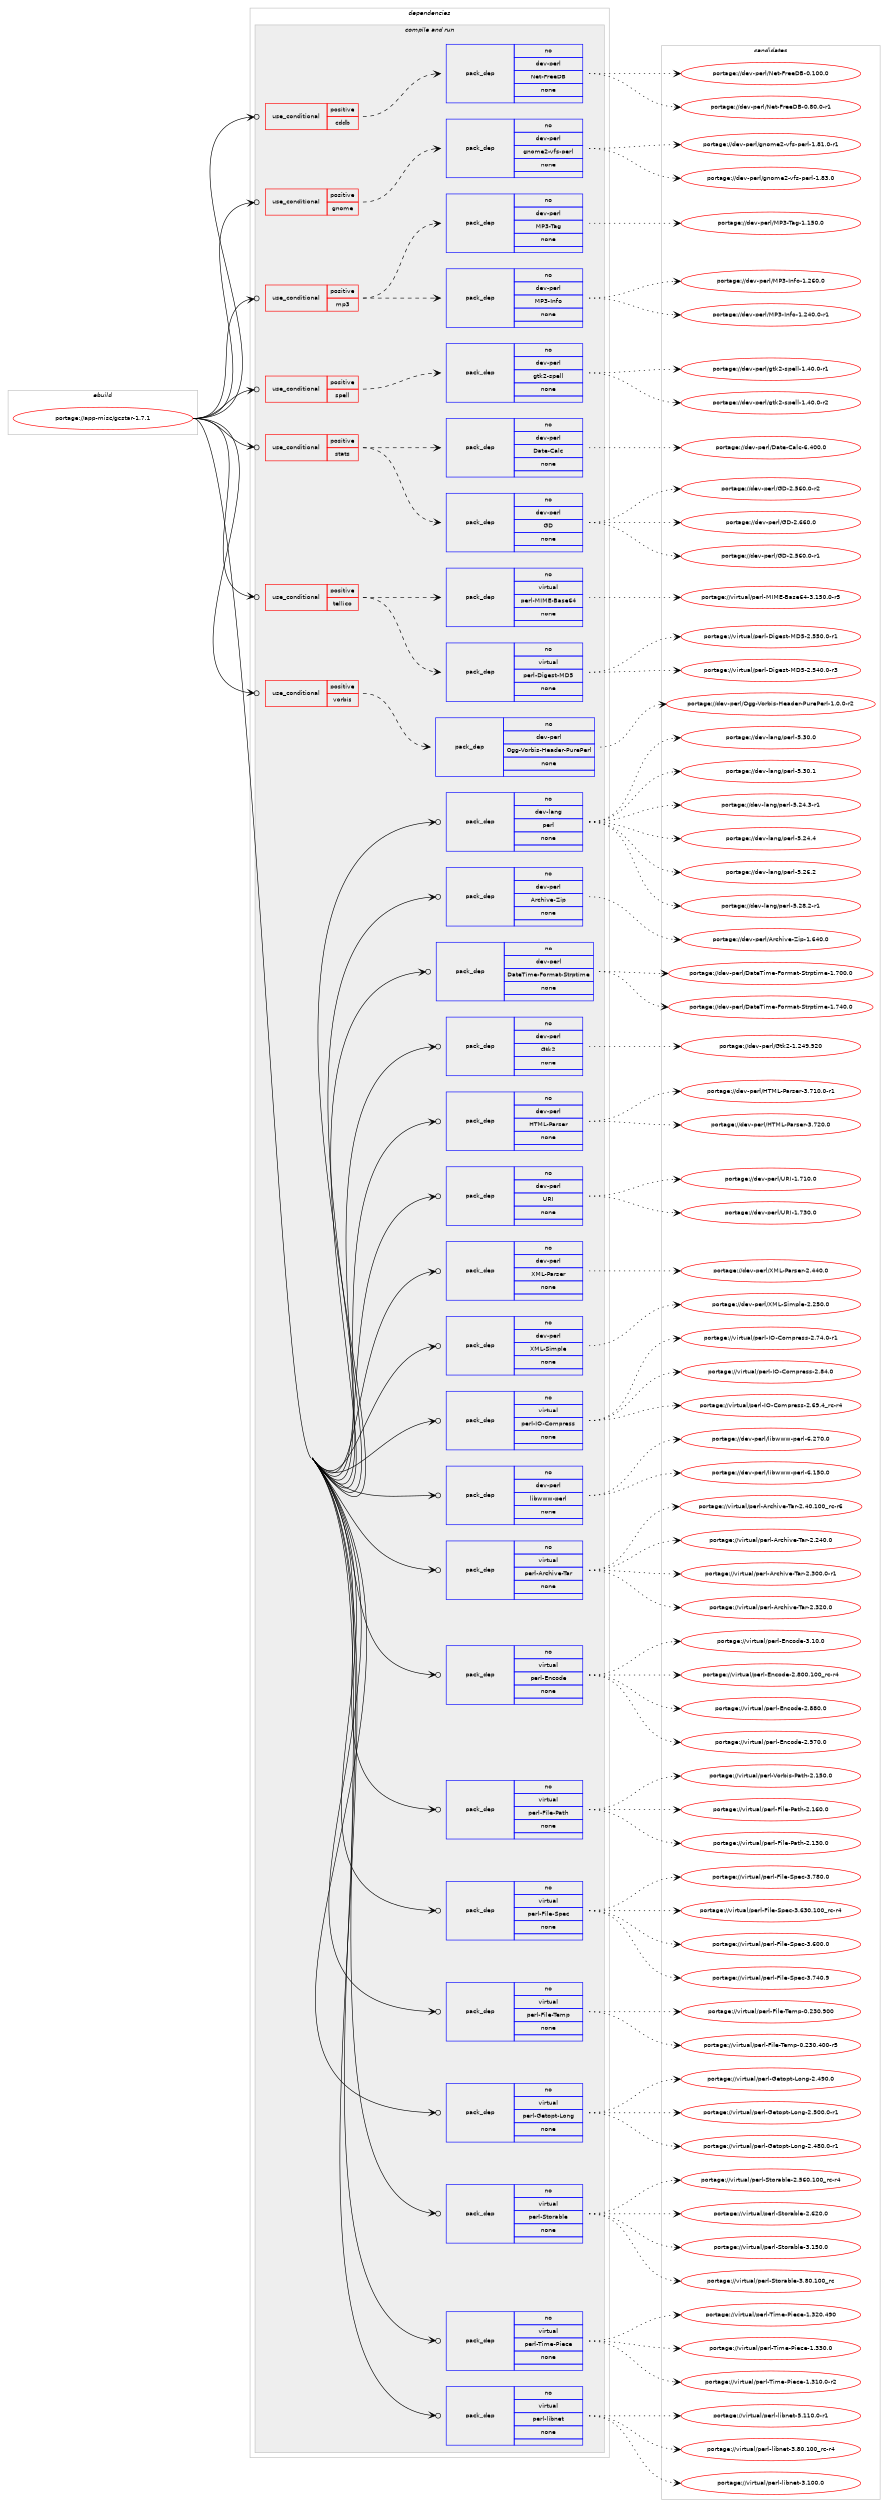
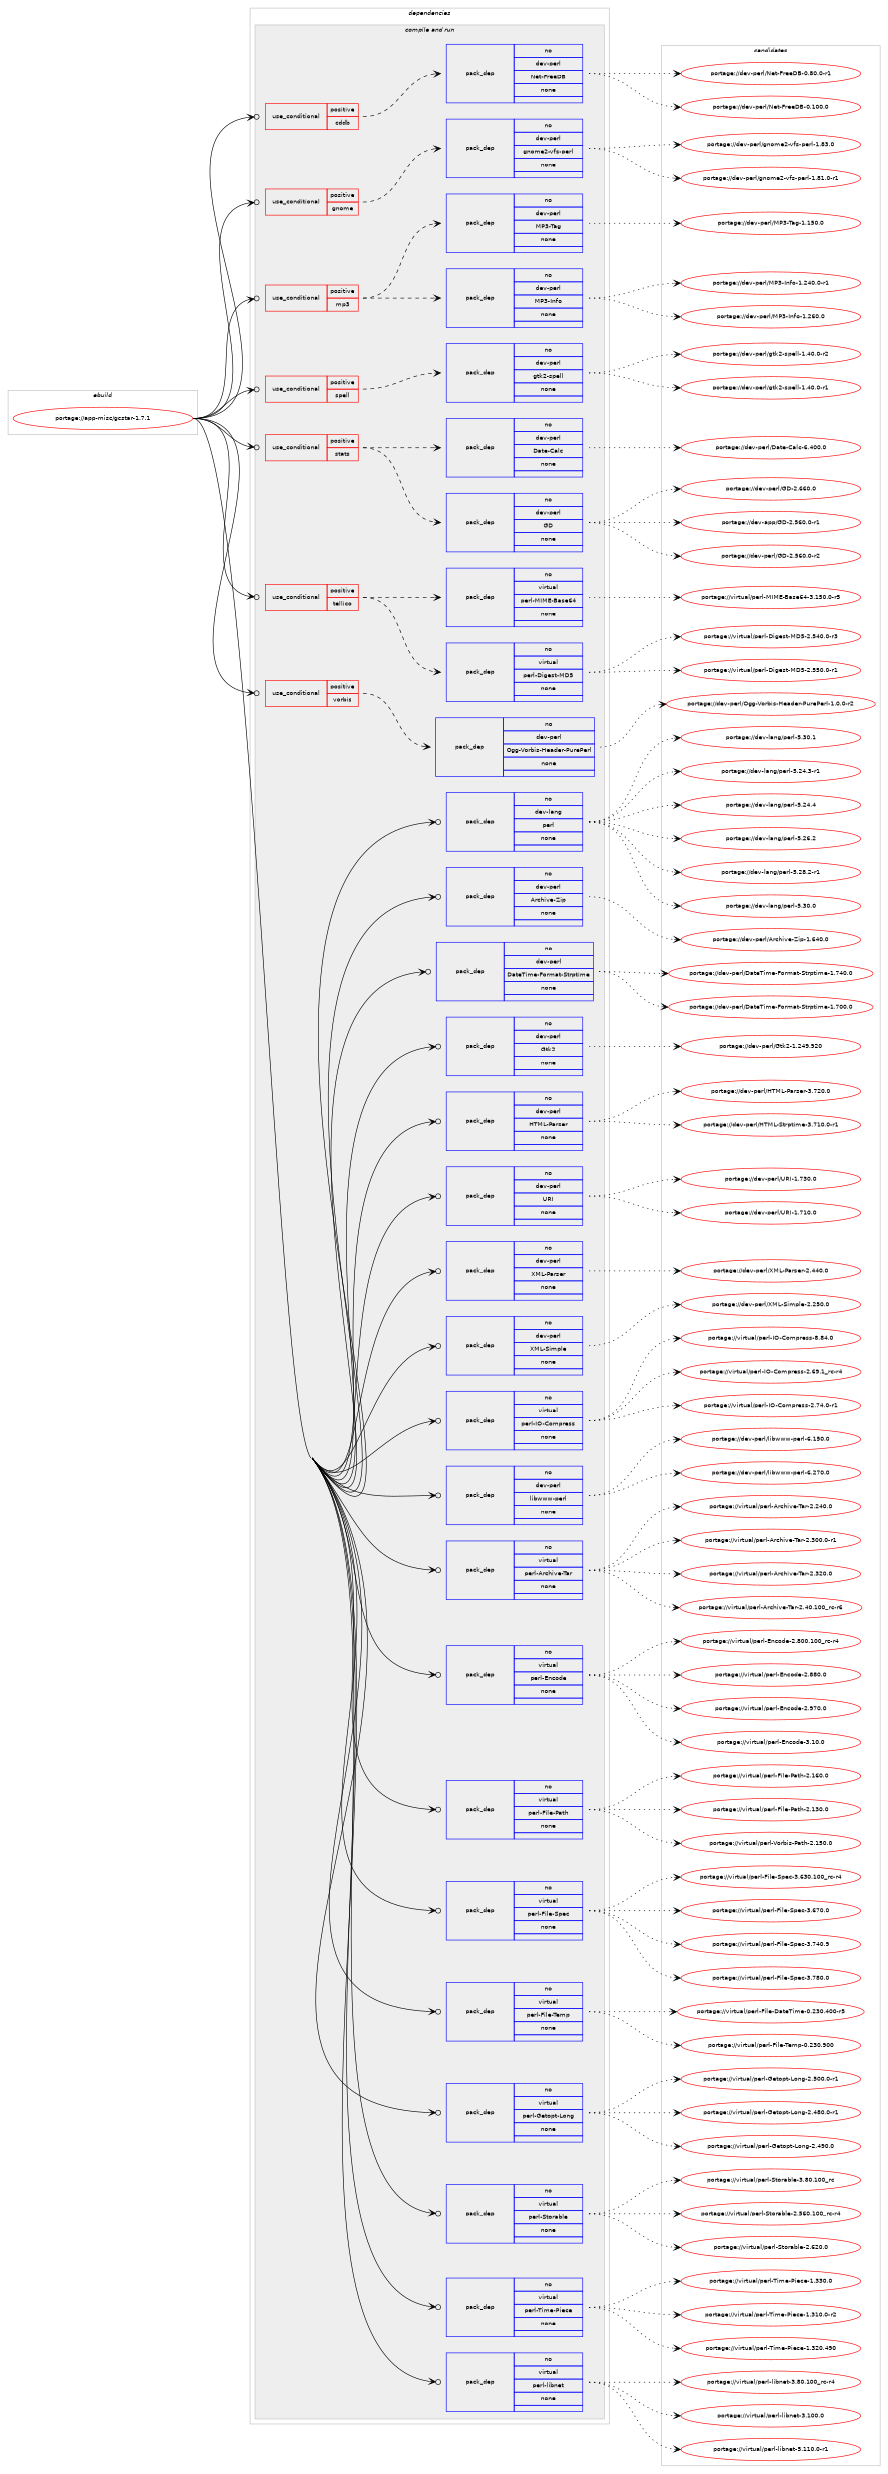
node "portage://dev-perl/GD-2.560.0-r1": label "portage://dev-perl/GD-2.560.0-r1" -> "portage://dev-app/GD-2.560.0-r1"
node "portage://dev-perl/HTML-Parser-3.710.0-r1": label "portage://dev-perl/HTML-Parser-3.710.0-r1" -> "portage://dev-perl/HTML-Strptime-3.710.0-r1"
node "portage://virtual/perl-IO-Compress-2.84.0": label "portage://virtual/perl-IO-Compress-2.84.0" -> "portage://virtual/perl-IO-Compress-8.84.0"
node "portage://virtual/perl-IO-Compress-2.69.4_rc-r4": label "portage://virtual/perl-IO-Compress-2.69.4_rc-r4" -> "portage://virtual/perl-IO-Compress-2.69.1_rc-r4"
node "portage://virtual/perl-File-Spec-3.600.0": label "portage://virtual/perl-File-Spec-3.600.0" -> "portage://virtual/perl-File-Spec-3.670.0"
node "portage://virtual/perl-File-Temp-0.230.400-r5": label "portage://virtual/perl-File-Temp-0.230.400-r5" -> "portage://virtual/perl-File-DateTime-0.230.400-r5"
node "portage://virtual/perl-Storable-3.150.0": removed
